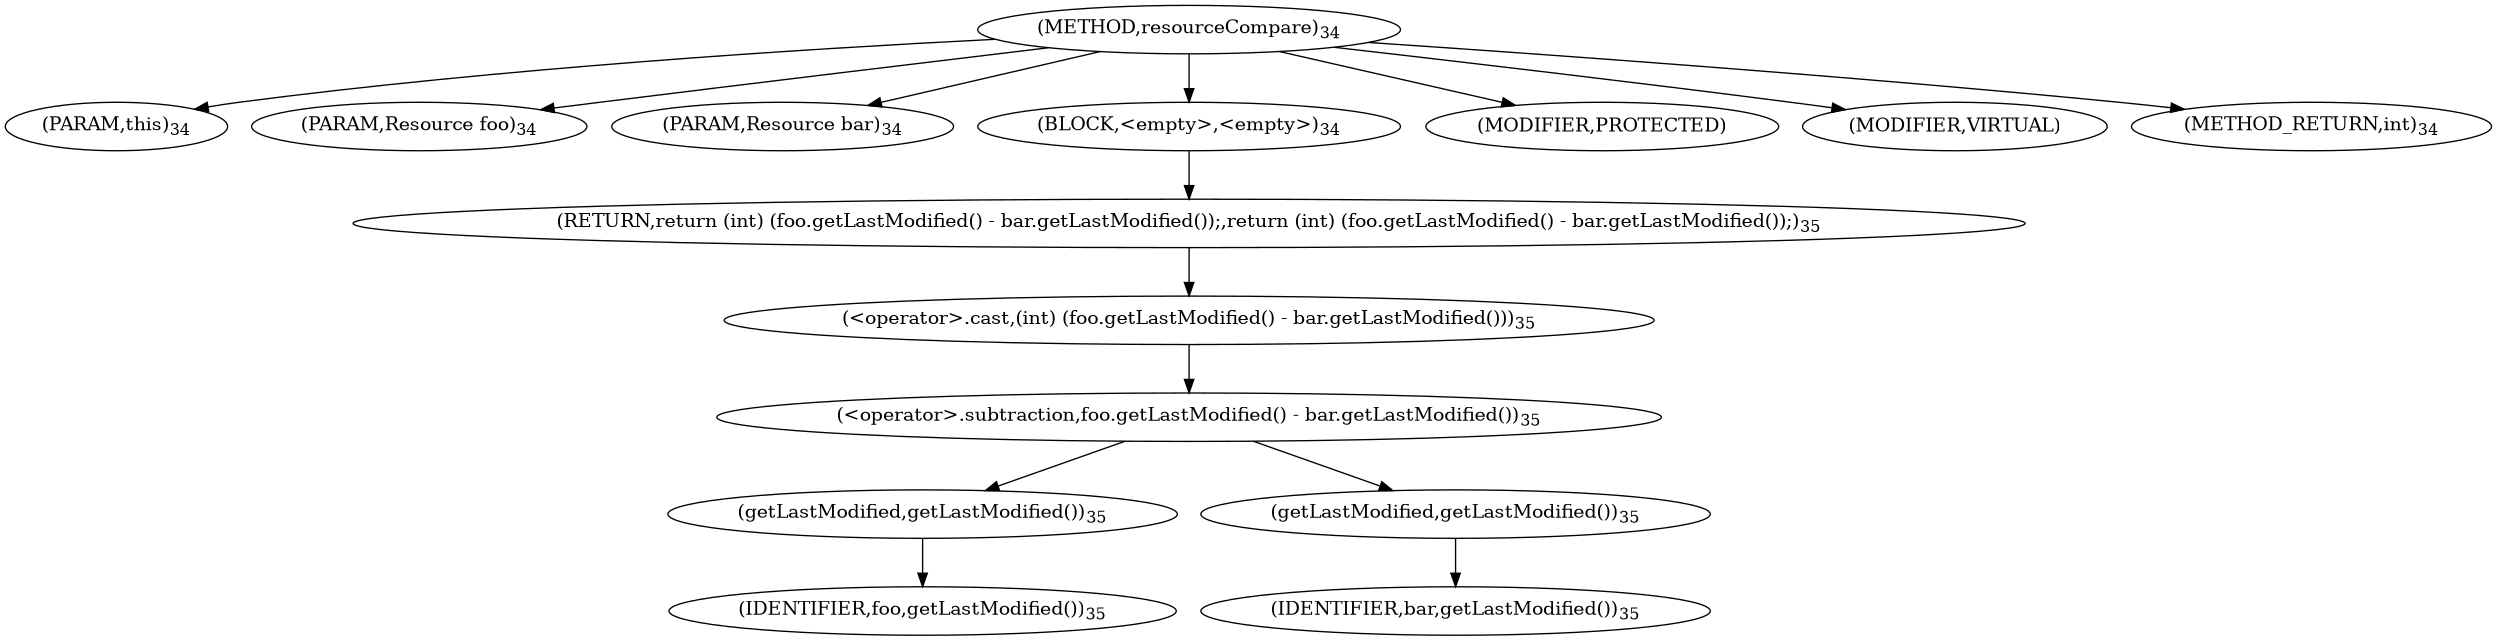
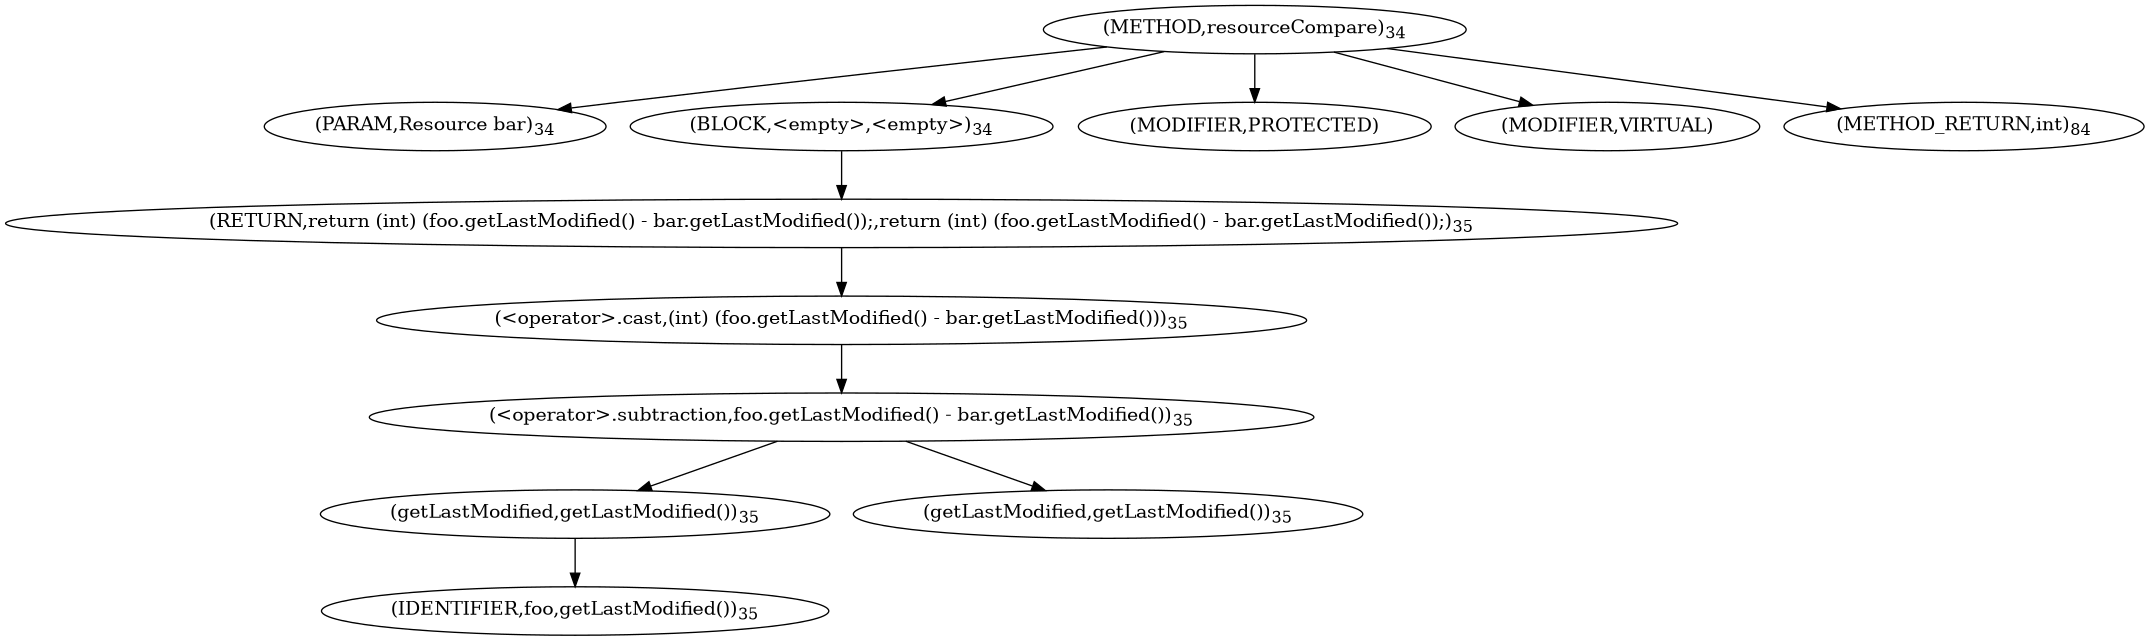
node "(METHOD_RETURN,int)": text "34" -> "84"
node "(PARAM,this)": removed
node "(PARAM,Resource foo)": removed
node "(IDENTIFIER,bar,getLastModified())": removed
